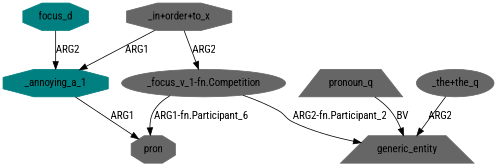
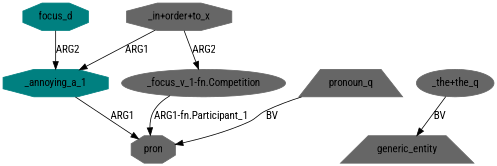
edge "pronoun_q" -> "generic_entity": now "pronoun_q" -> "pron"
edge "_focus_v_1-fn.Competition" -> "pron": label "ARG1-fn.Participant_6" -> "ARG1-fn.Participant_1"
edge "_the+the_q" -> "generic_entity": label "ARG2" -> "BV"
edge "_focus_v_1-fn.Competition" -> "generic_entity": removed, label "ARG2-fn.Participant_2"
